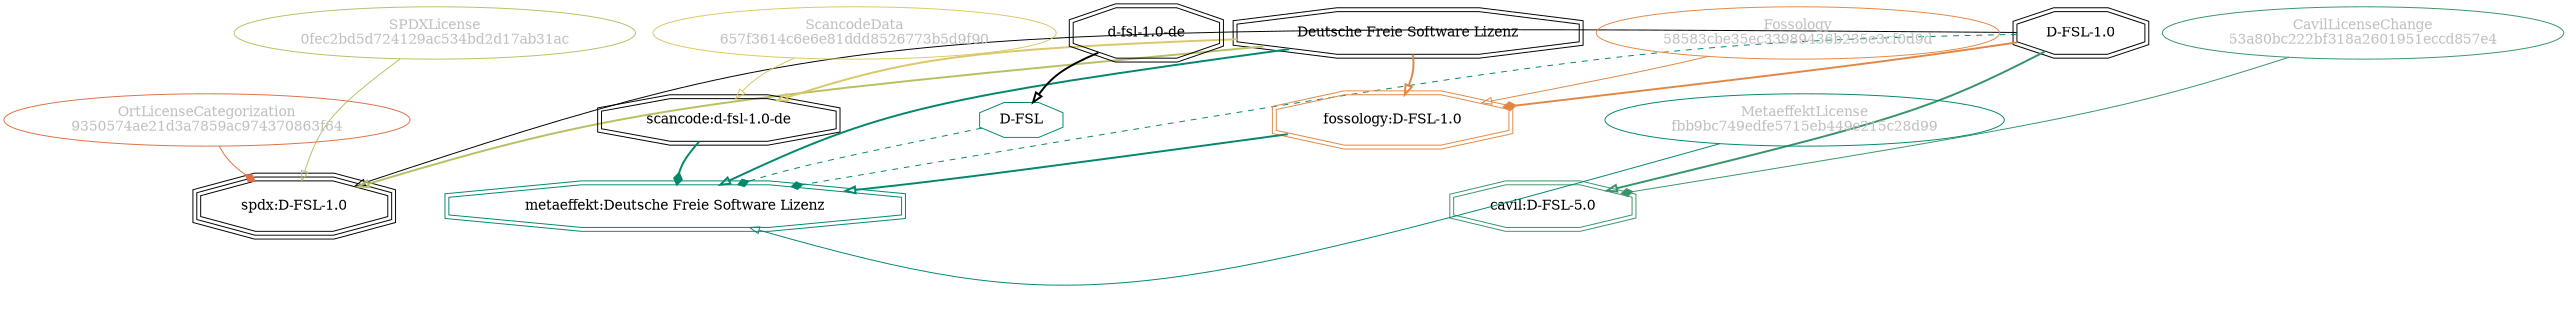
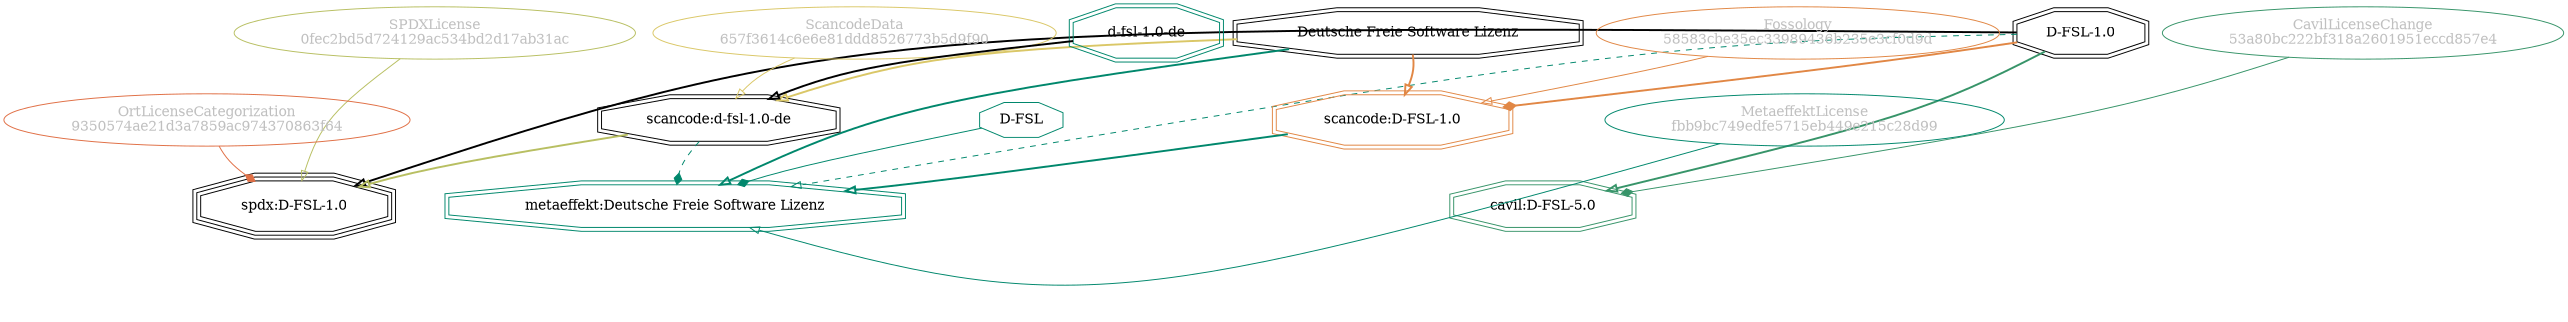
node "d-fsl-1.0-de": color black -> #00876c
edge "D-FSL-1.0" -> "spdx:D-FSL-1.0": style solid -> bold
edge "d-fsl-1.0-de" -> "D-FSL": now "d-fsl-1.0-de" -> "scancode:d-fsl-1.0-de"
edge "D-FSL-1.0" -> "metaeffekt:Deutsche Freie Software Lizenz": arrowhead diamond -> onormal
edge "Deutsche Freie Software Lizenz" -> "spdx:D-FSL-1.0": now "scancode:d-fsl-1.0-de" -> "spdx:D-FSL-1.0"
node "fossology:D-FSL-1.0": label "fossology:D-FSL-1.0" -> "scancode:D-FSL-1.0"
edge "D-FSL" -> "metaeffekt:Deutsche Freie Software Lizenz": style dashed -> solid
edge "scancode:d-fsl-1.0-de" -> "metaeffekt:Deutsche Freie Software Lizenz": style bold -> dashed
